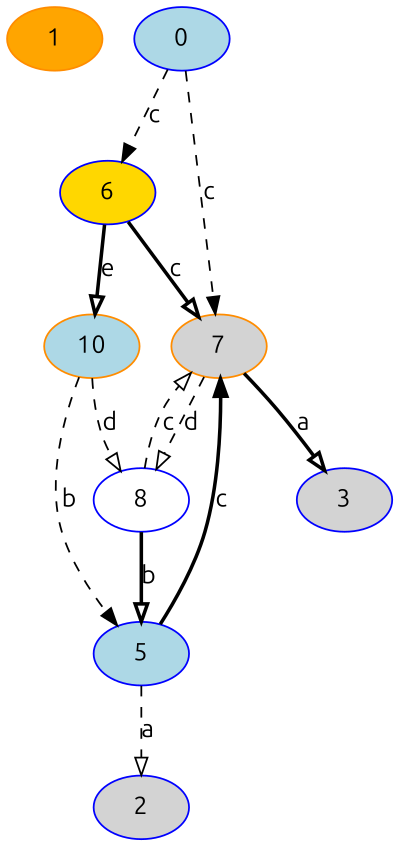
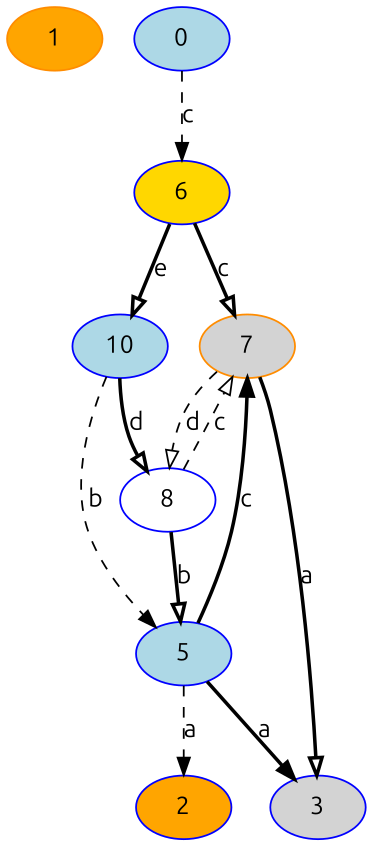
edge "0" -> "7": removed, label "c"
node "10": color darkorange -> blue
edge "10" -> "8": style dashed -> bold
edge "5" -> "2": arrowhead onormal -> normal
edge "5" -> "3": added, label "a"
node "2": fillcolor lightgrey -> orange
